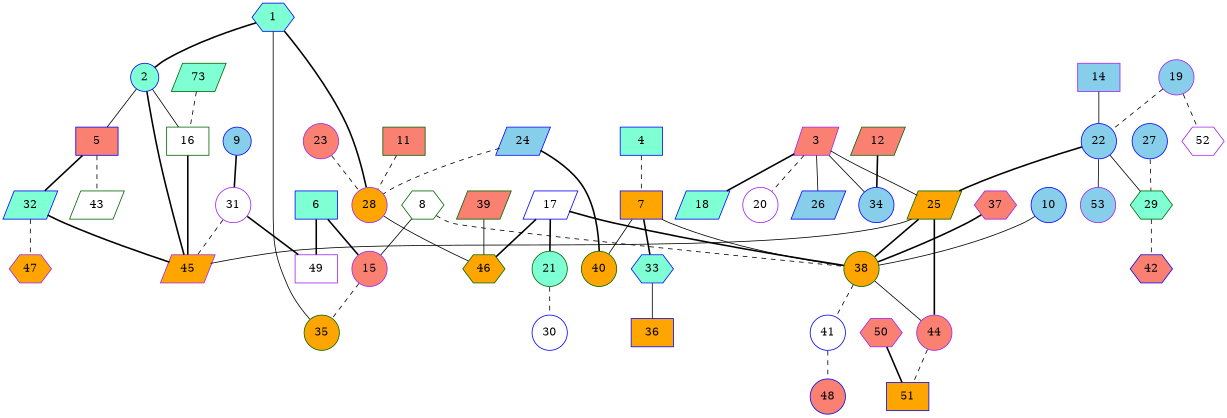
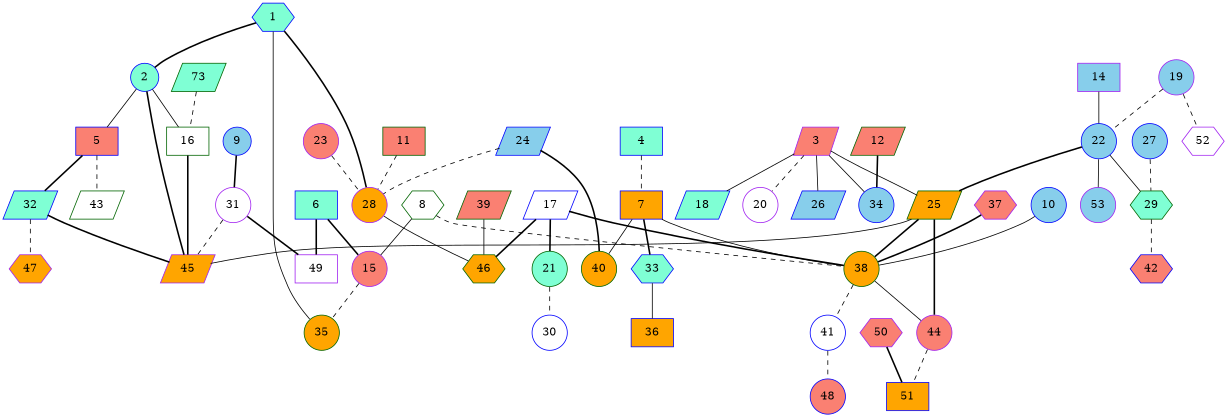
edge "3" -- "18": style bold -> solid
